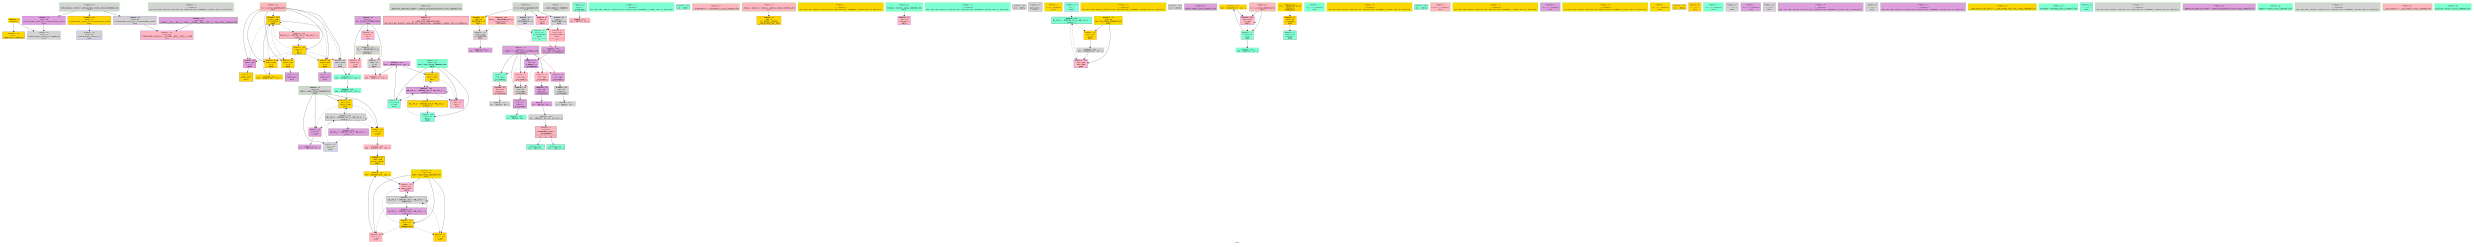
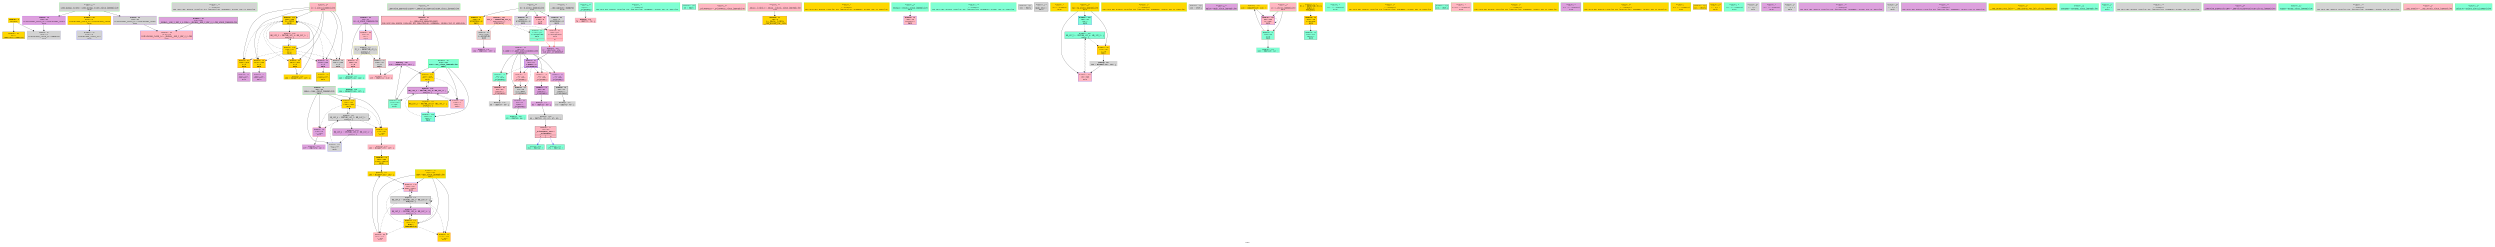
edge "NodeID: 34" -> "NodeID: 100": added
edge "NodeID: 30" -> "NodeID: 76": color red -> black
edge "NodeID: 36" -> "NodeID: 166": now "NodeID: 109" -> "NodeID: 166"
